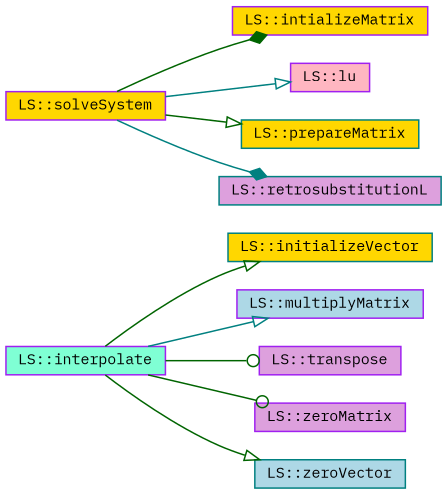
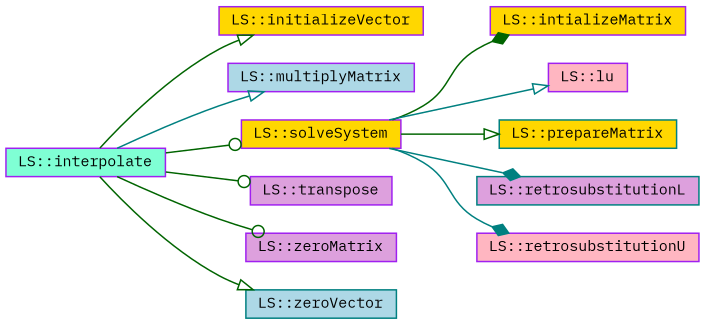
edge "LS::interpolate" -> "LS::solveSystem": added
node "LS::initializeVector": color teal -> purple
node "LS::retrosubstitutionU": added
